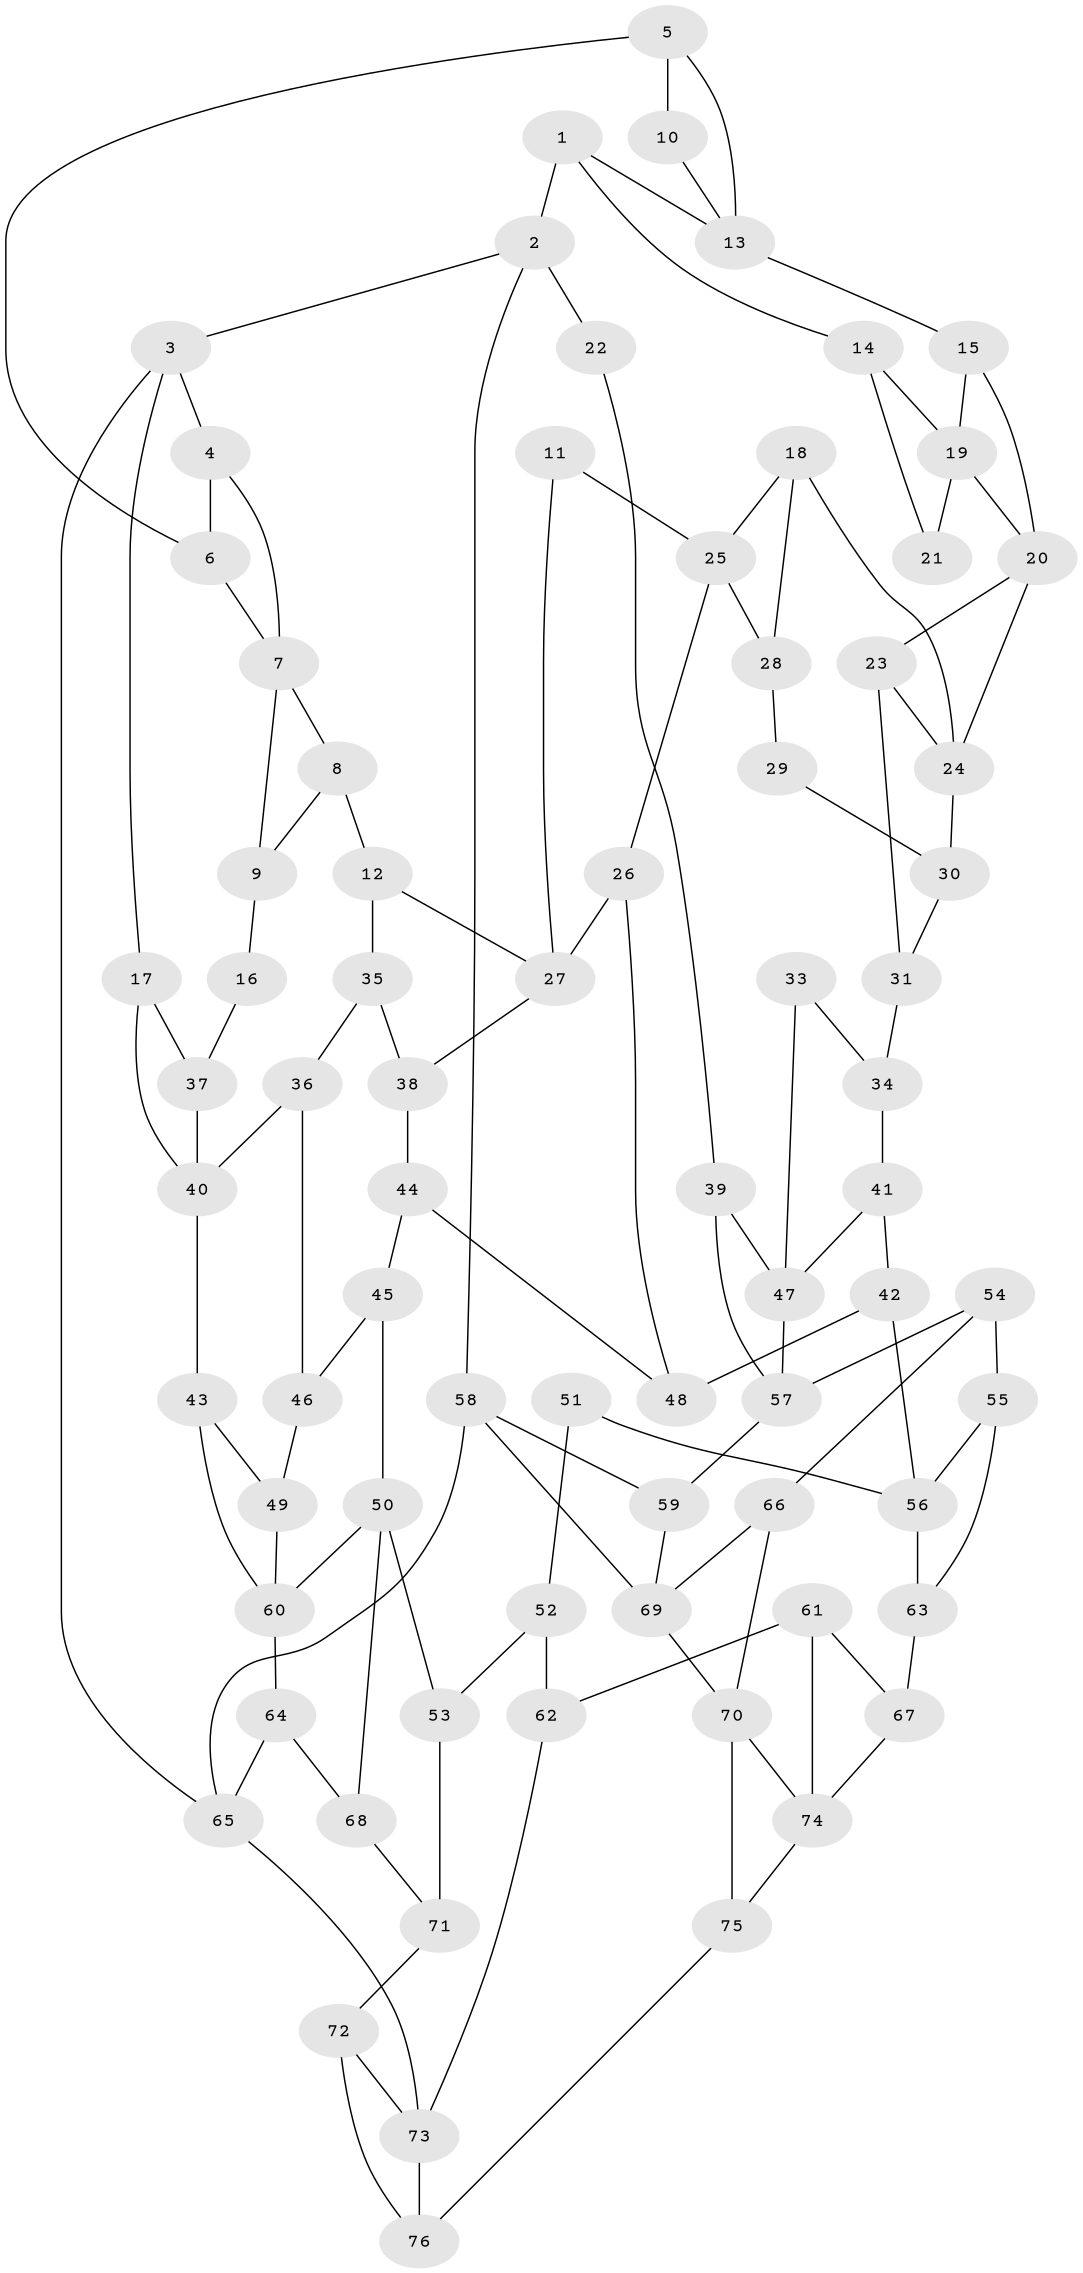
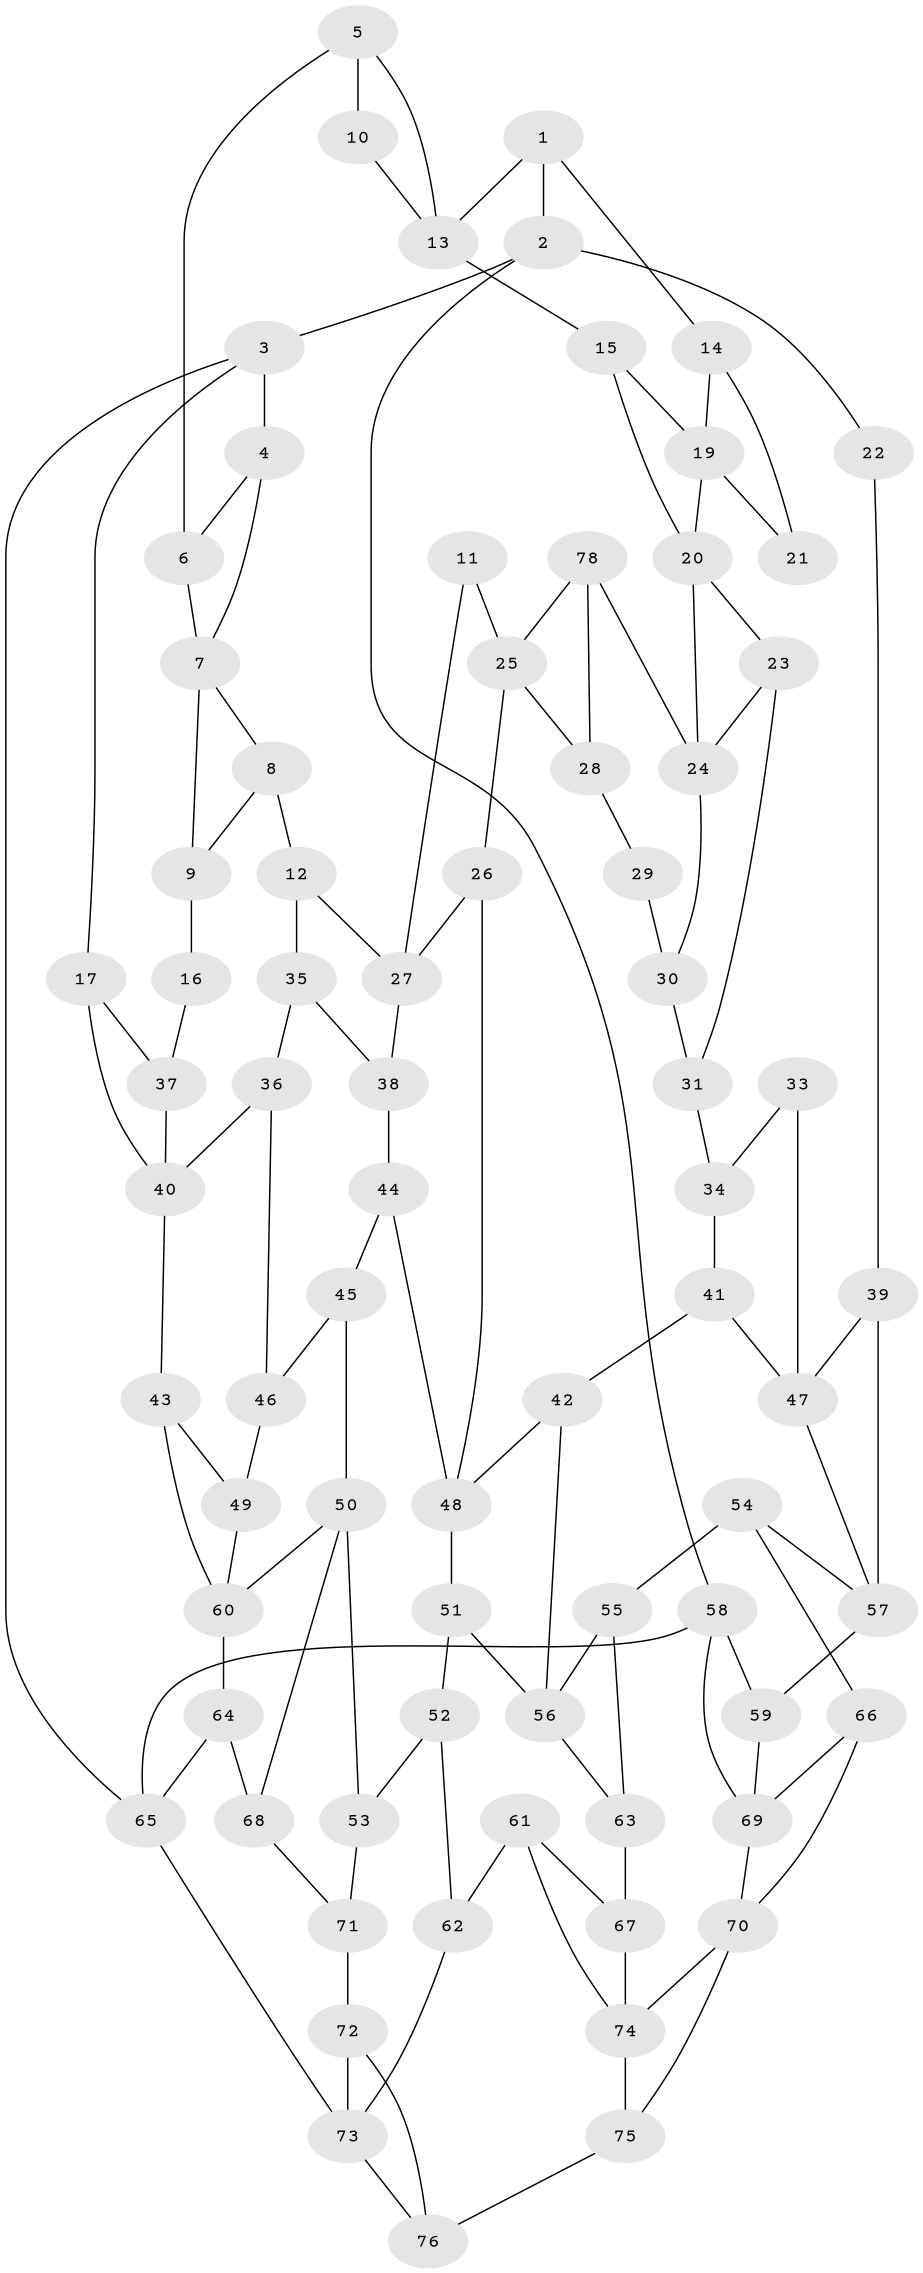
node "18": label "18" -> "78"
edge "48" -- "51": added
